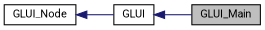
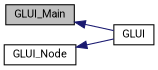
edge "GLUI_Main" -> "GLUI": reversed
